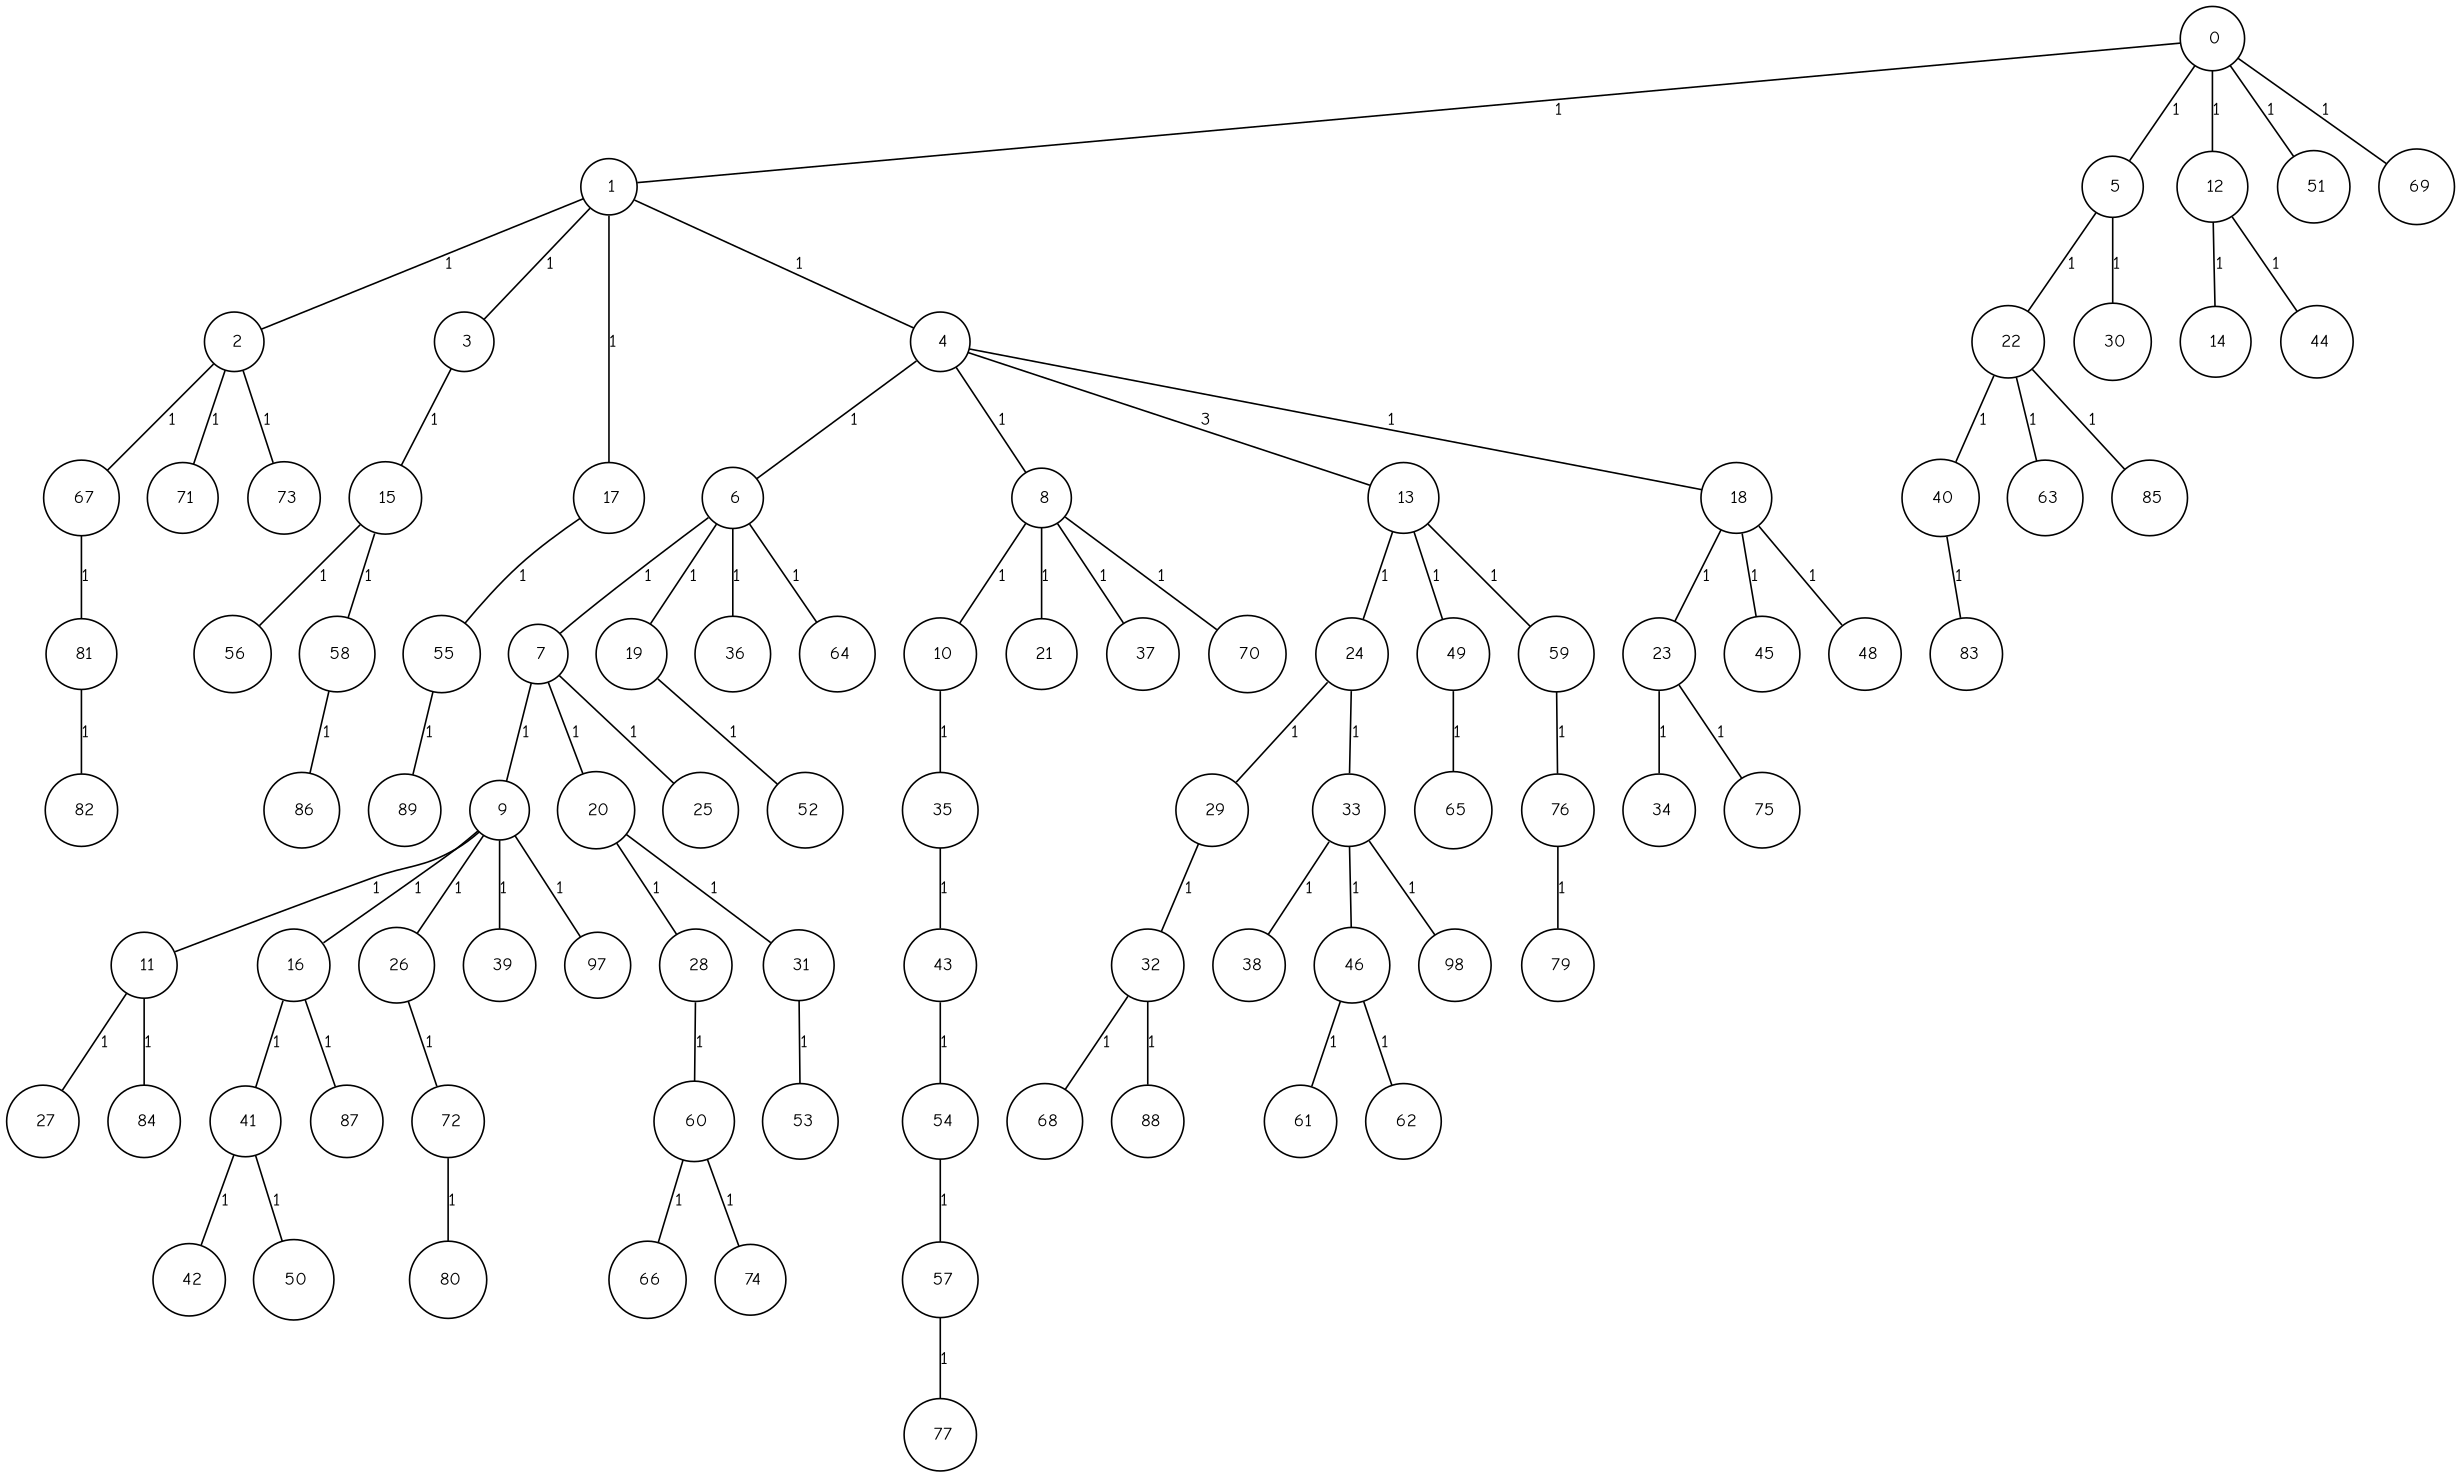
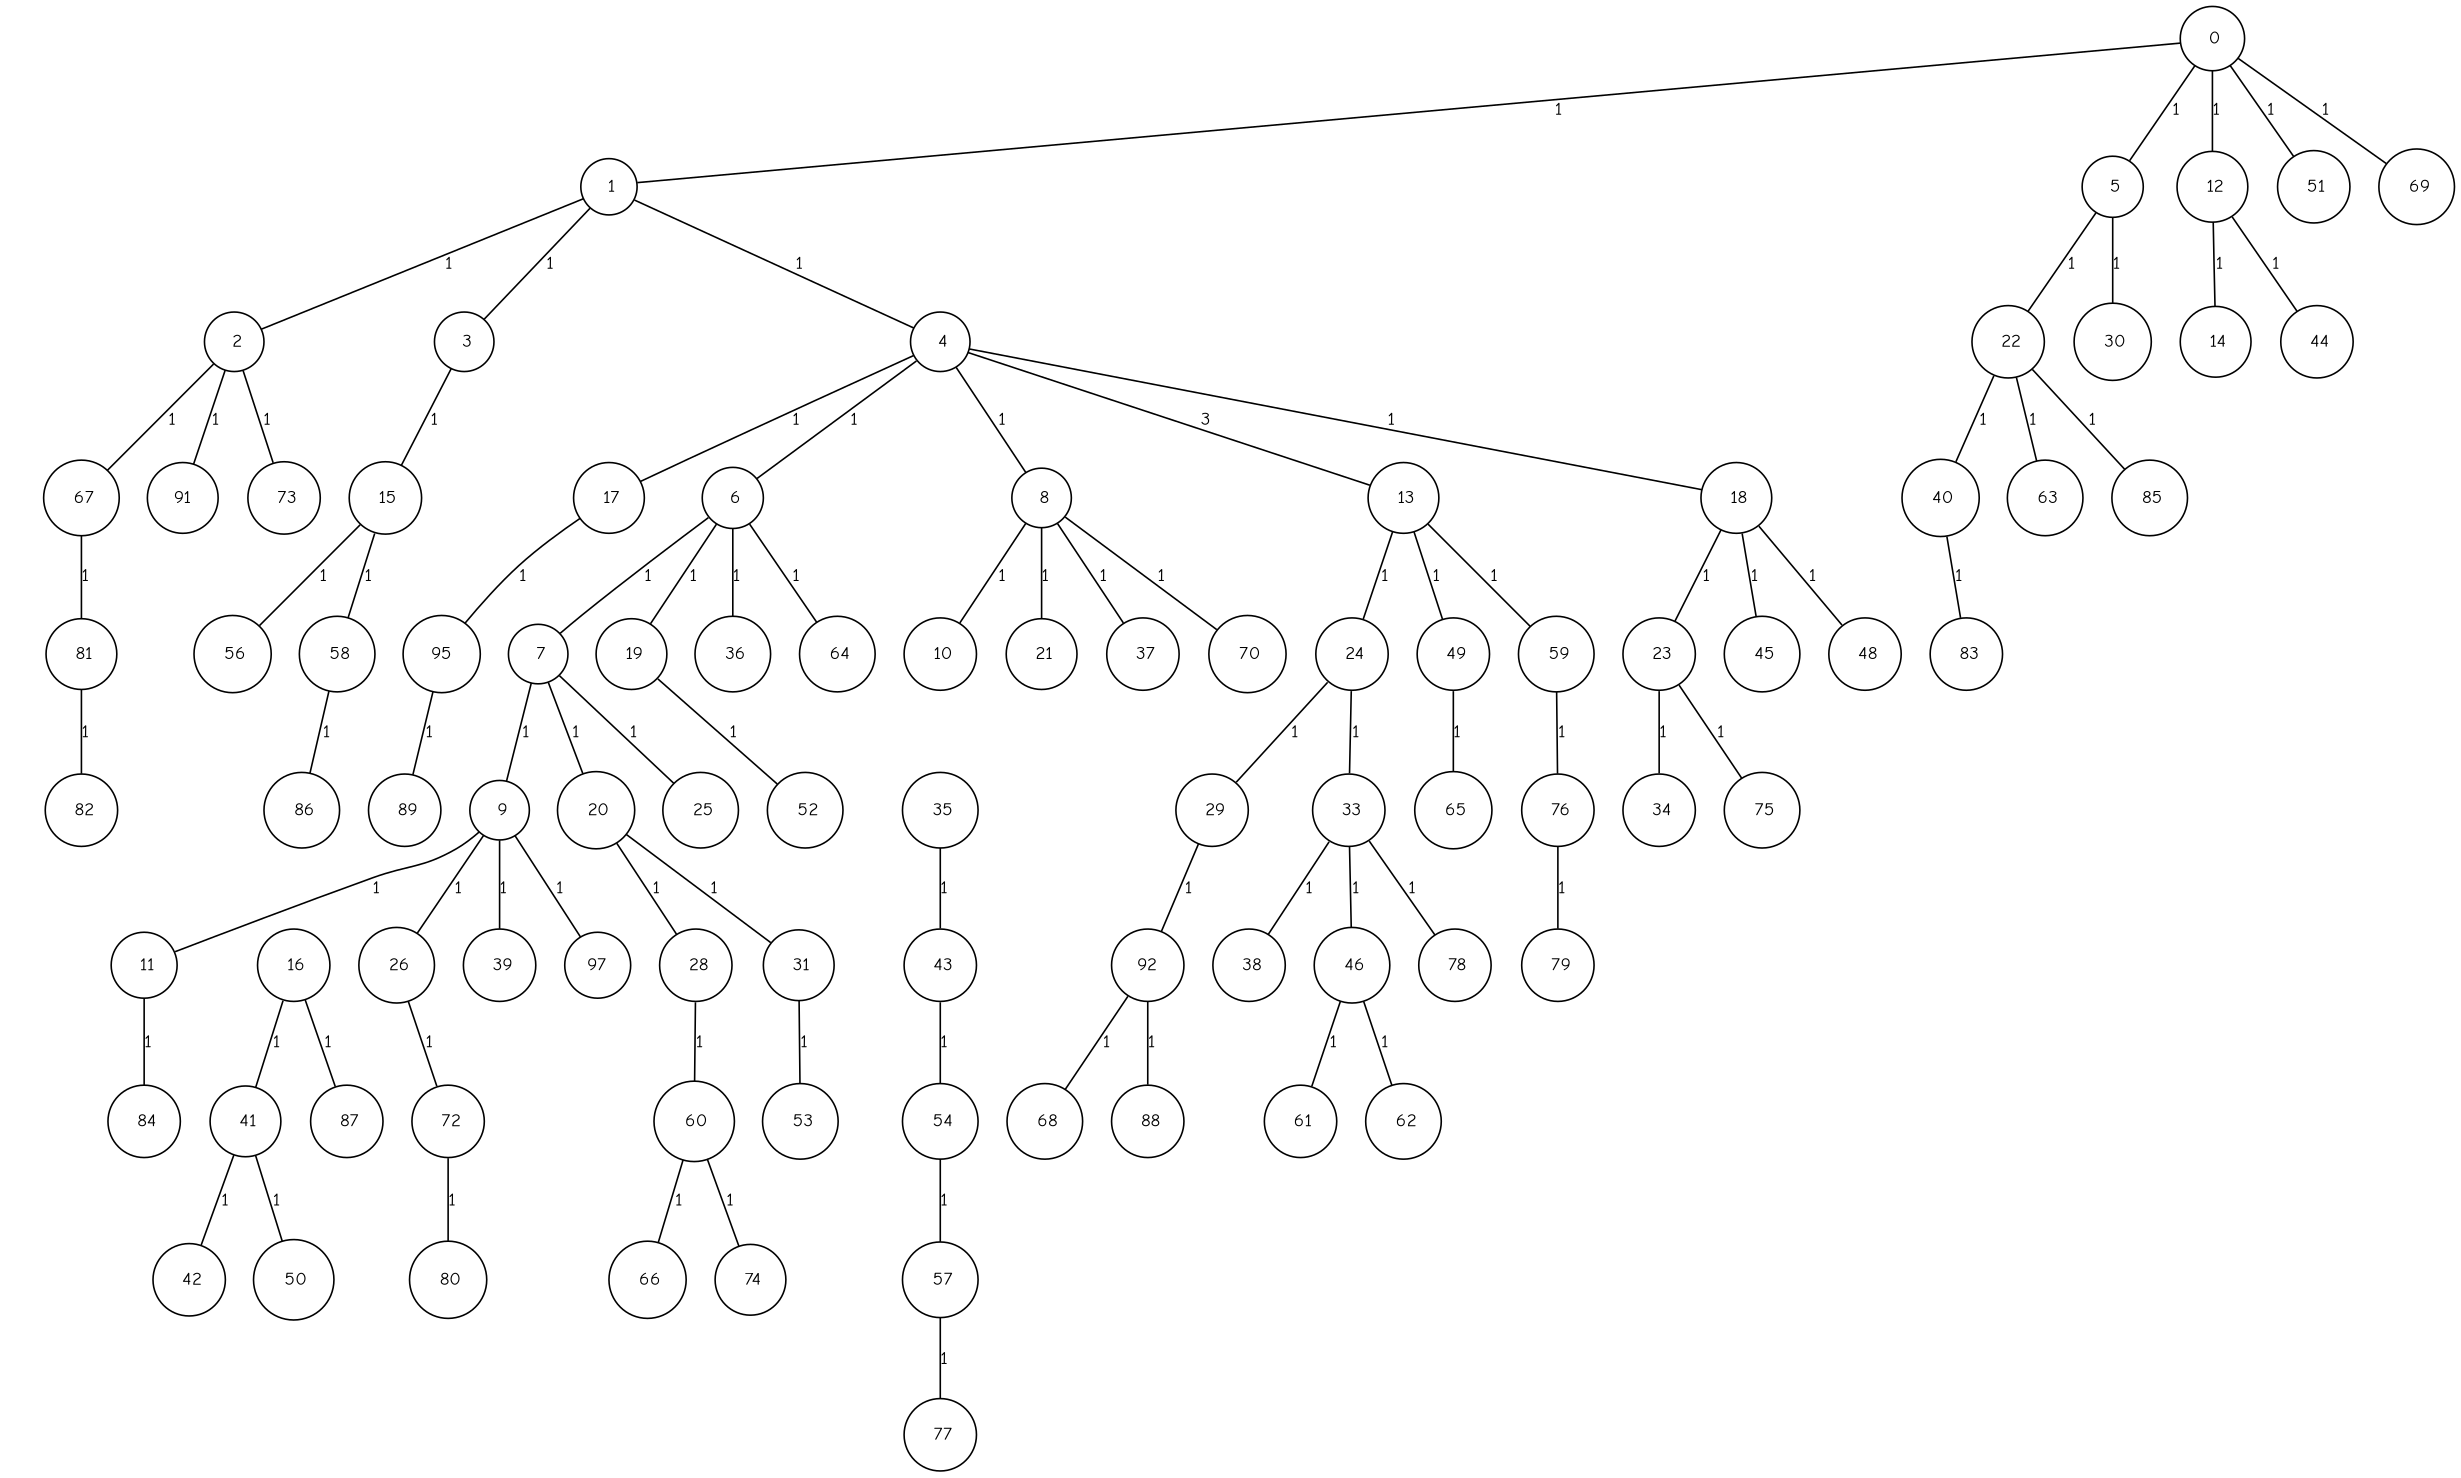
edge "1" -- "17": now "4" -- "17"
node "71": label "71" -> "91"
node "55": label "55" -> "95"
edge "10" -- "35": removed, label "1"
edge "9" -- "16": removed, label "1"
node "32": label "32" -> "92"
node "98": label "98" -> "78"
node "27": removed
